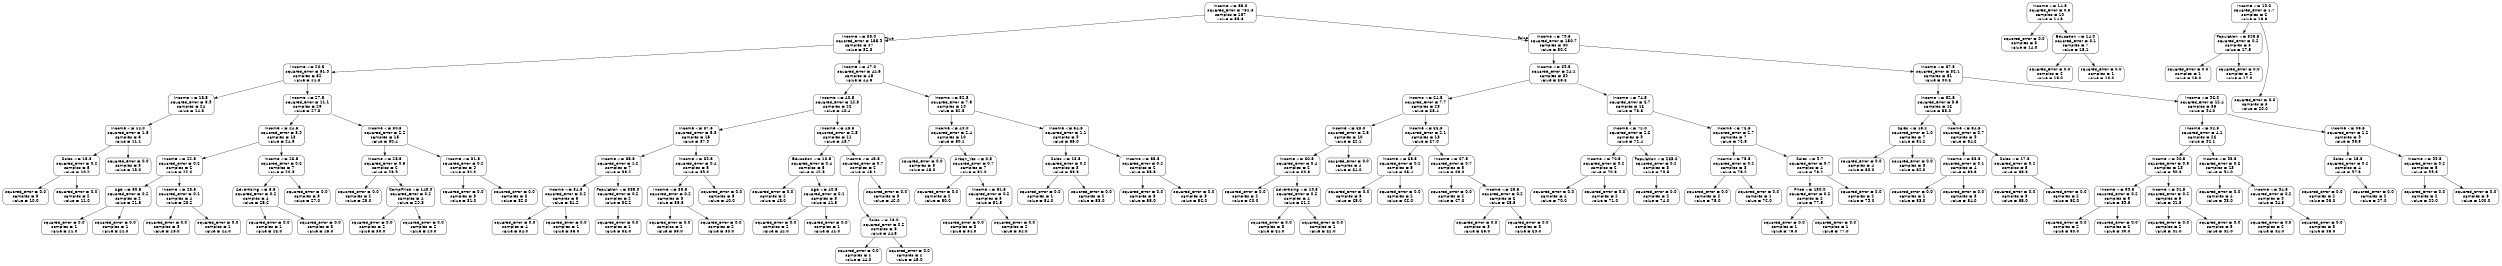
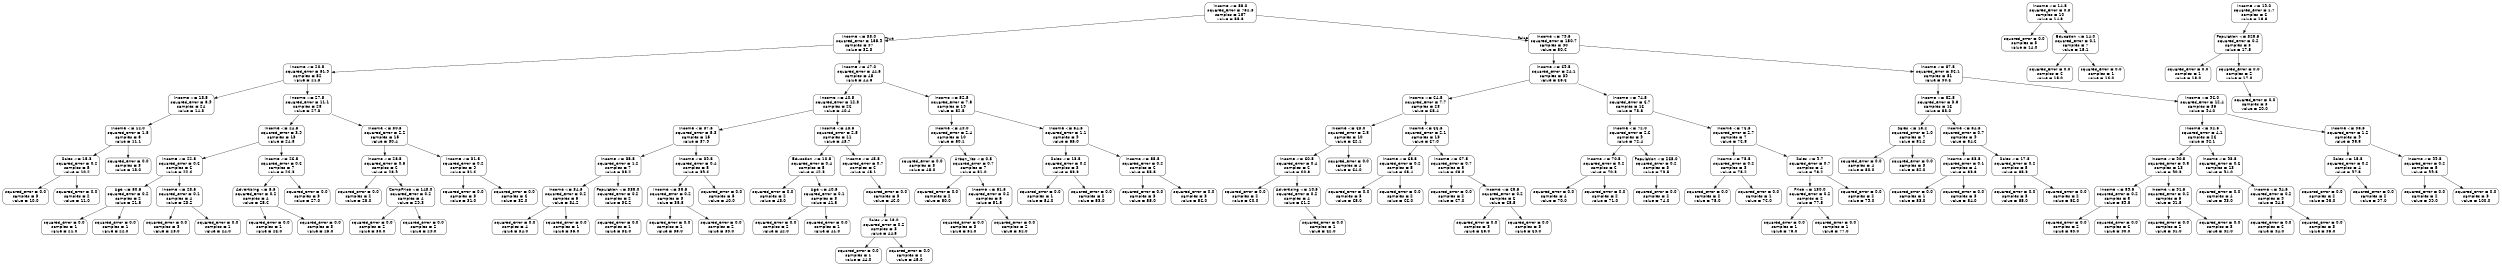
edge "Income <= 19.0 squared_error = 1.7 samples = 6 value = 18.8" -> "squared_error = 0.0 samples = 3 value = 20.0": now "squared_error = 0.0 samples = 2 value = 17.0" -> "squared_error = 0.0 samples = 3 value = 20.0"
edge "Income <= 45.5 squared_error = 0.7 samples = 6 value = 45.1" -> "Sales <= 18.0 squared_error = 0.2 samples = 3 value = 44.5": now "squared_error = 0.0 samples = 3 value = 46.0" -> "Sales <= 18.0 squared_error = 0.2 samples = 3 value = 44.5"
node "squared_error = 0.0 samples = 3 value = 61.0": removed
